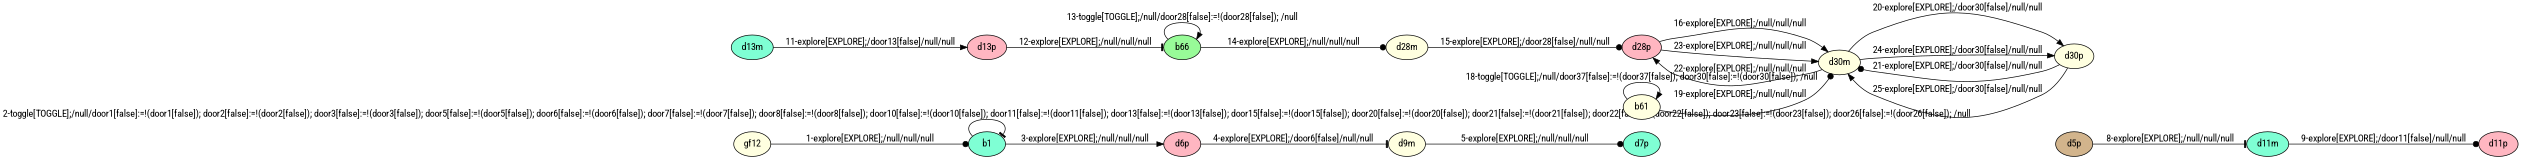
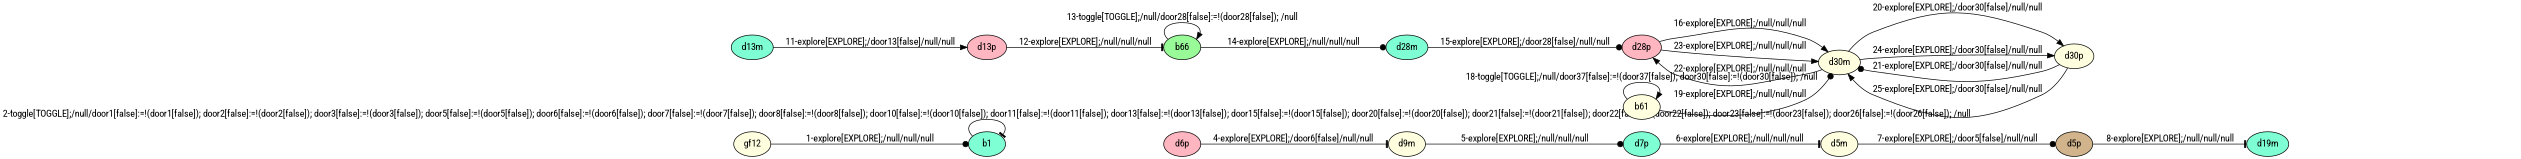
node "d28m": fillcolor lightyellow -> aquamarine
edge "b1" -> "d6p": removed, label "3-explore[EXPLORE];/null/null/null"
node "d5m": added
node "d11m": label "d11m" -> "d19m"
node "d11p": removed
